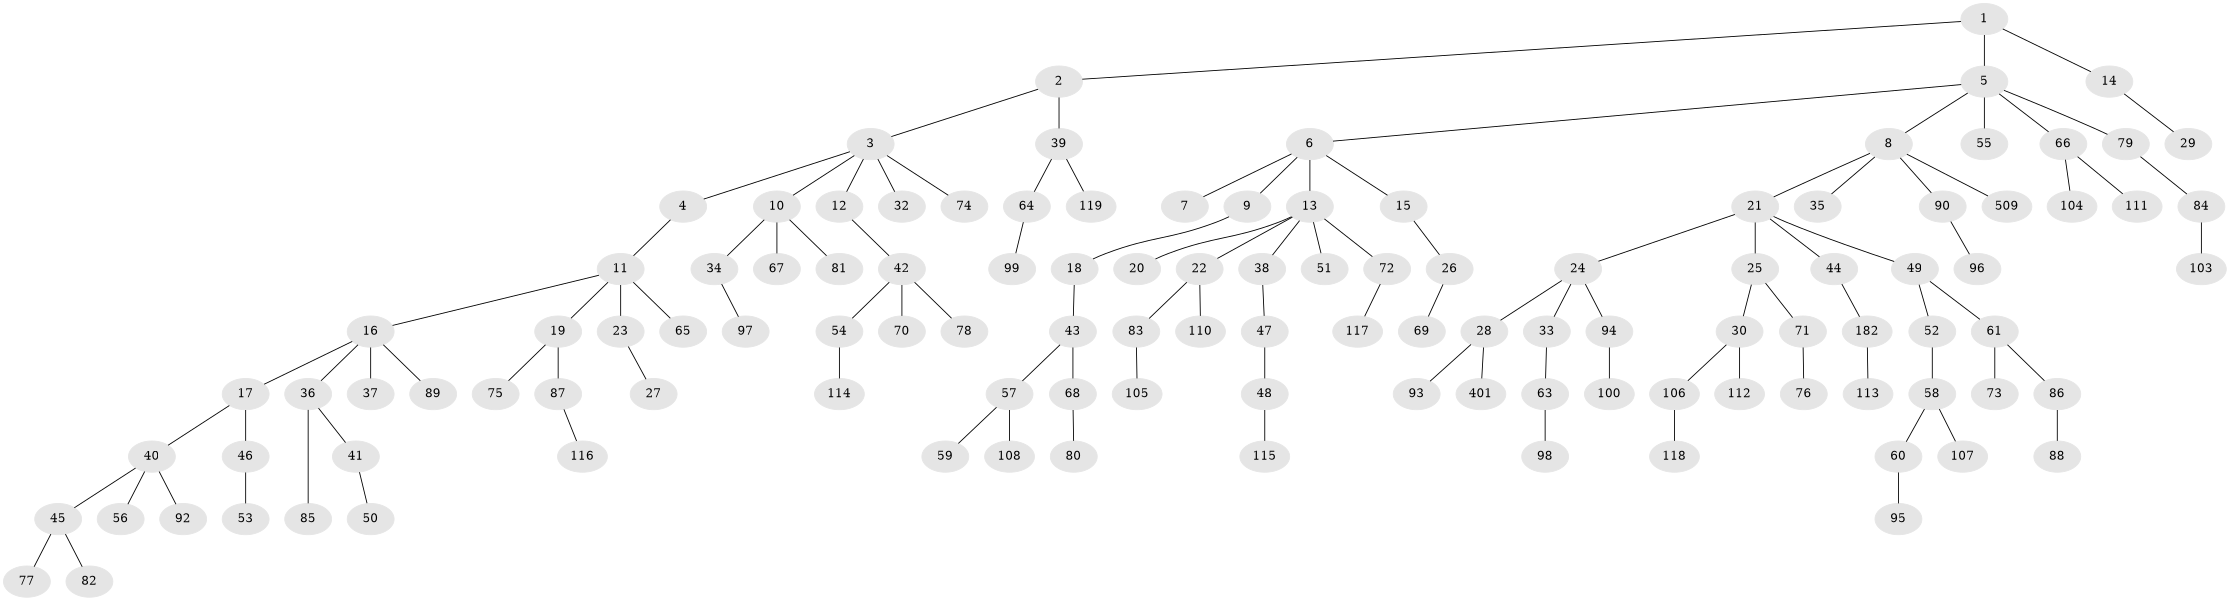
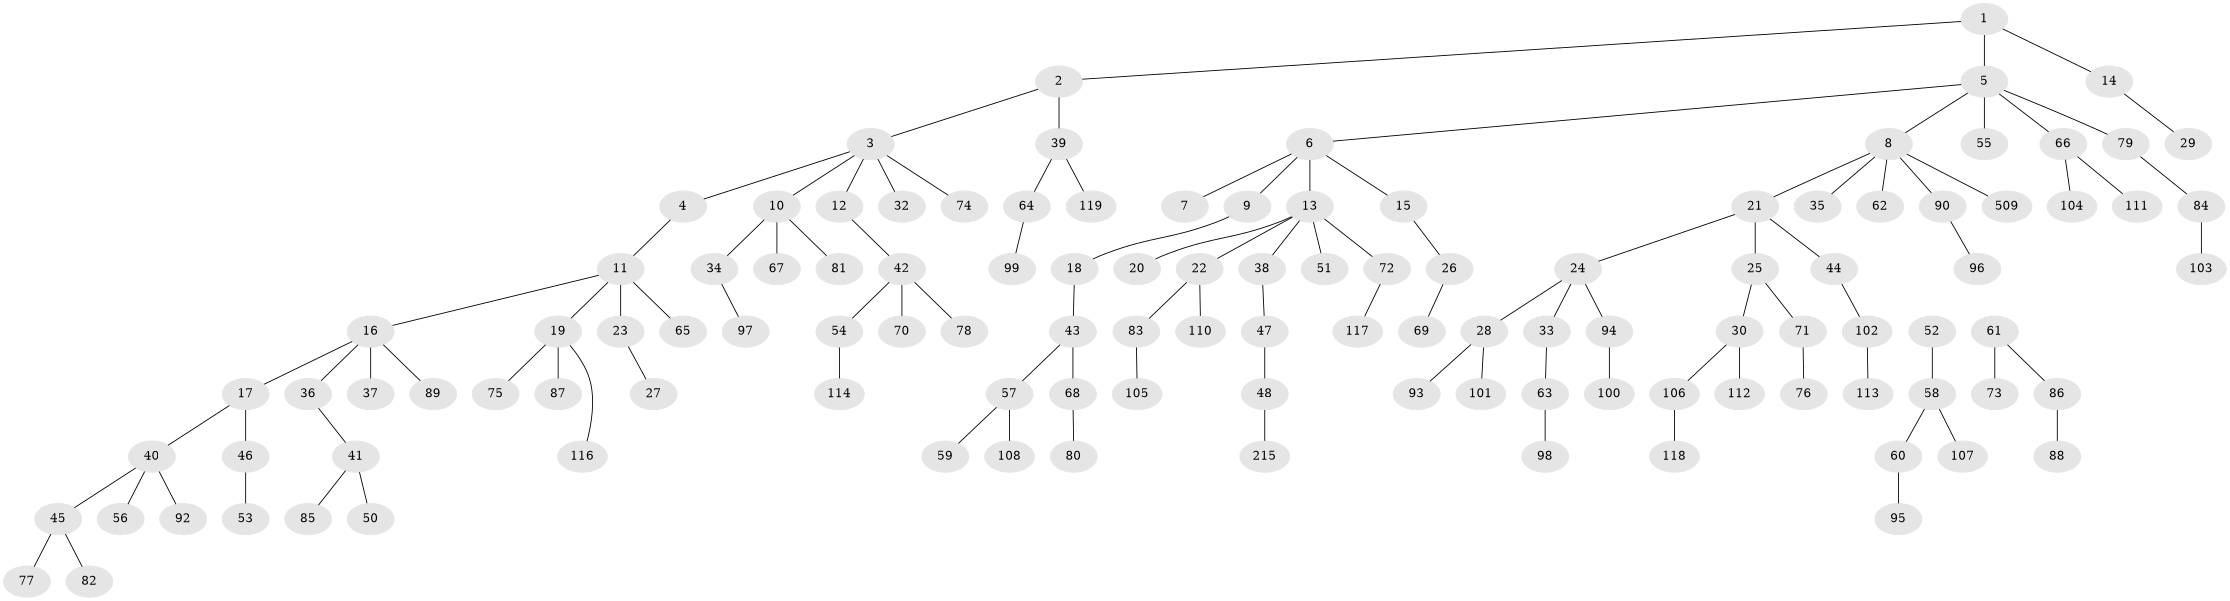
node "62": added
node "49": removed
node "182": label "182" -> "102"
node "401": label "401" -> "101"
edge "87" -- "116": now "19" -- "116"
edge "36" -- "85": now "41" -- "85"
node "115": label "115" -> "215"
